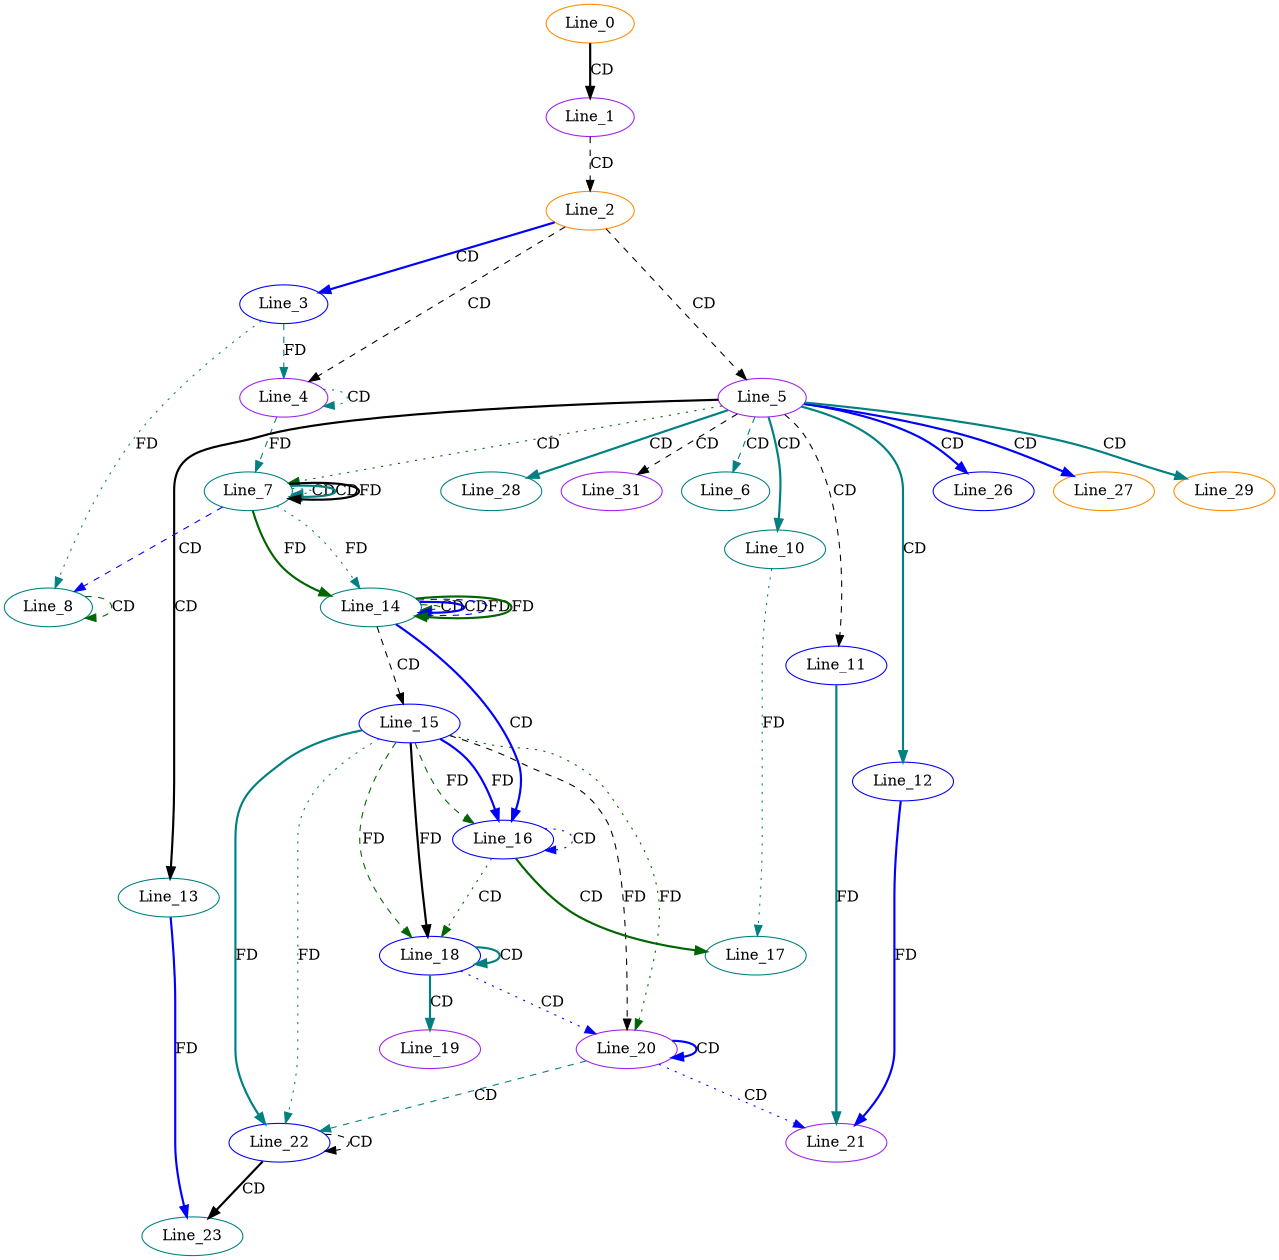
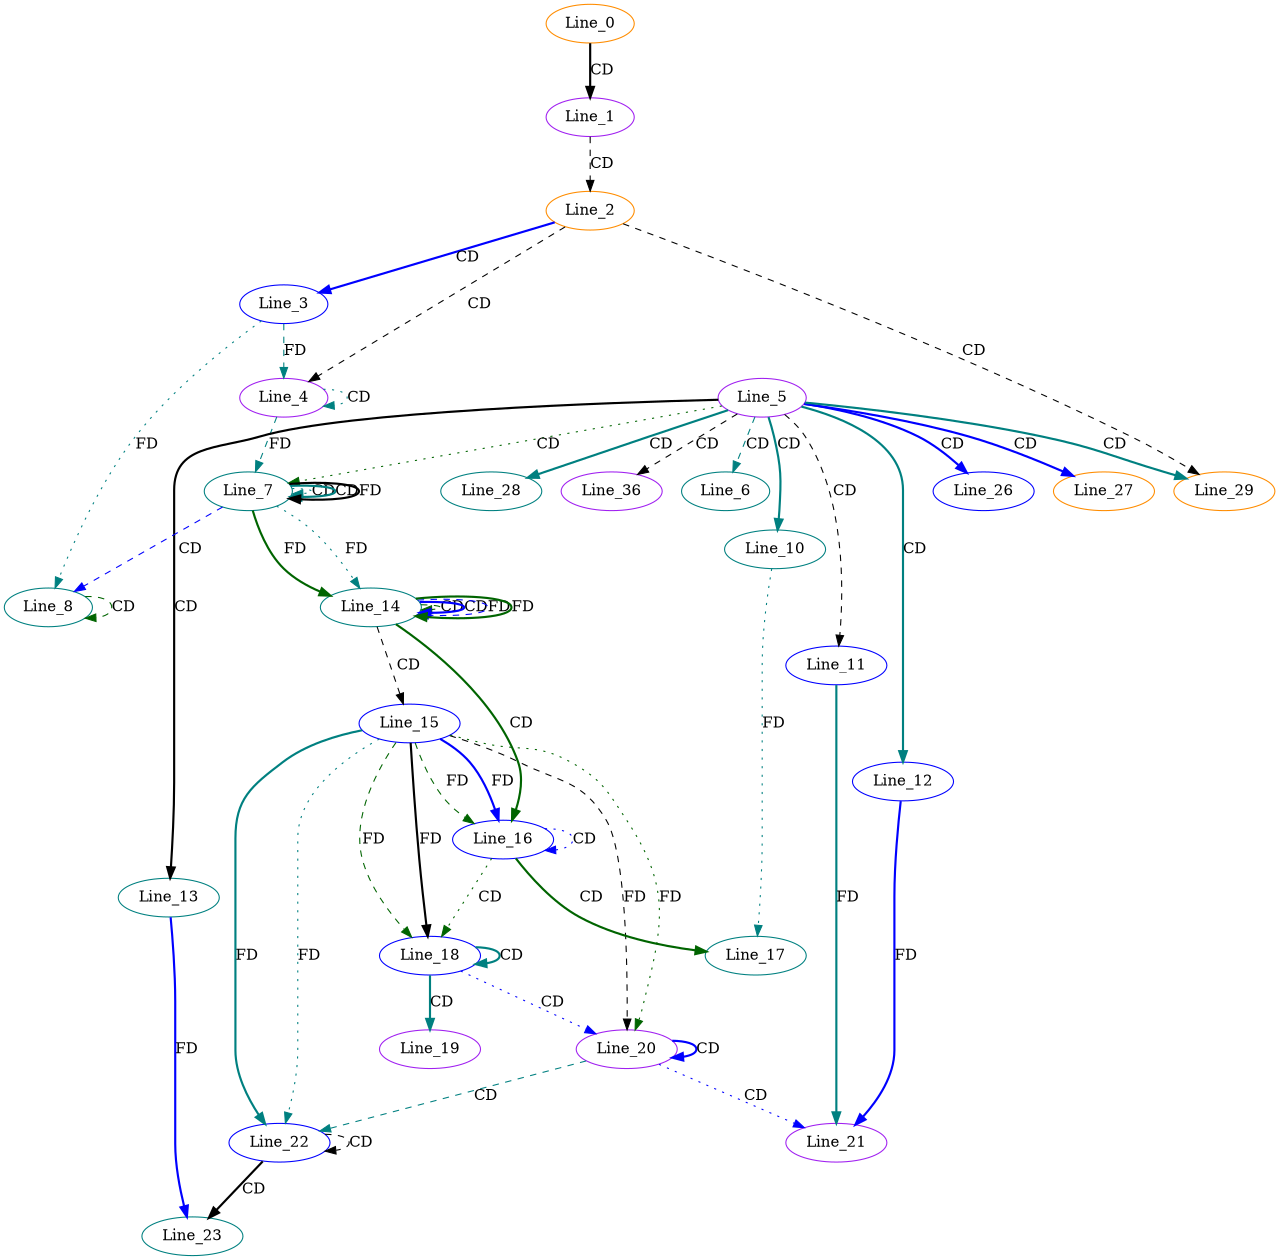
edge "Line_2" -> "Line_5": now "Line_2" -> "Line_29"
node "Line_31": label "Line_31" -> "Line_36"
edge "Line_14" -> "Line_16": color blue -> darkgreen
